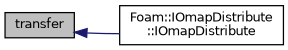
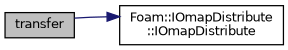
edge "Foam::IOmapDistribute ::IOmapDistribute" -> "transfer": reversed
